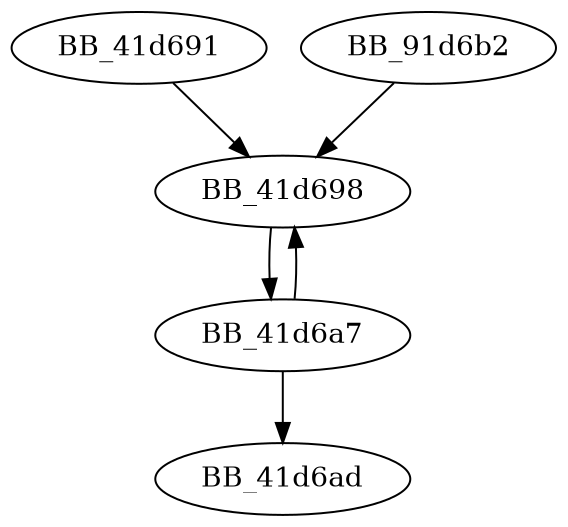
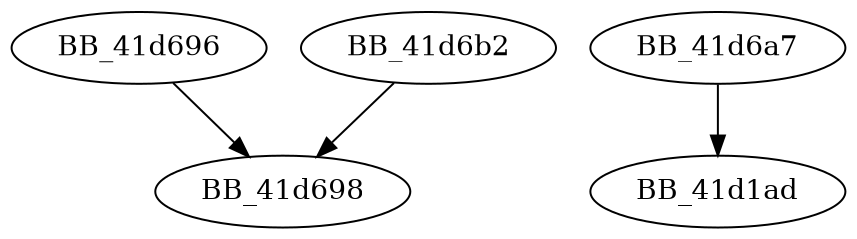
node "BB_41d691": label "BB_41d691" -> "BB_41d696"
node "BB_91d6b2": label "BB_91d6b2" -> "BB_41d6b2"
edge "BB_41d698" -> "BB_41d6a7": removed
edge "BB_41d6a7" -> "BB_41d698": removed
node "BB_41d6ad": label "BB_41d6ad" -> "BB_41d1ad"
